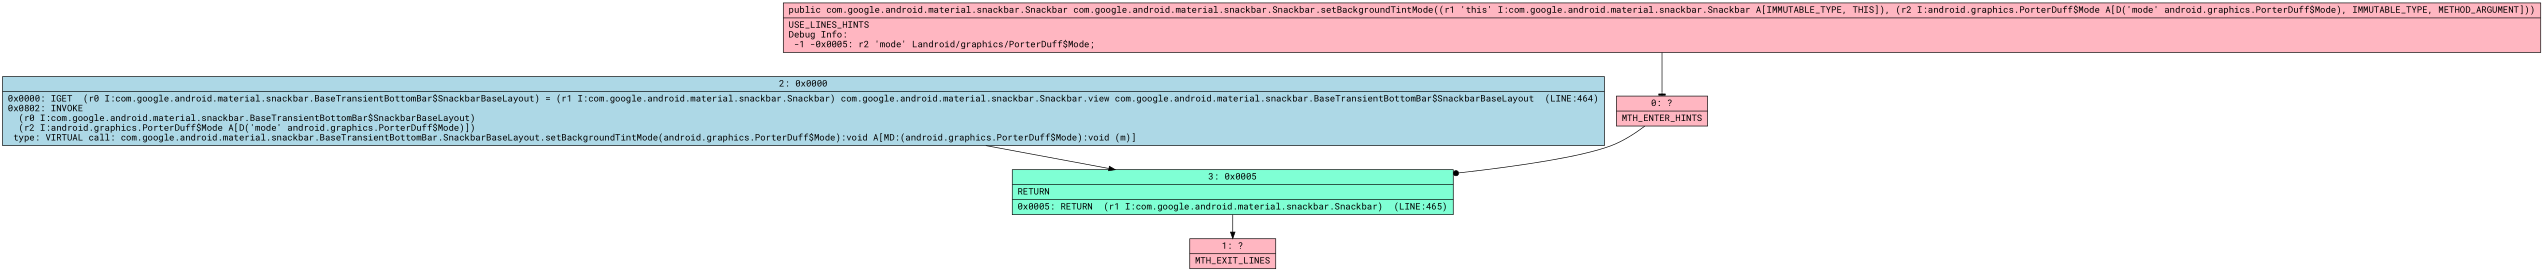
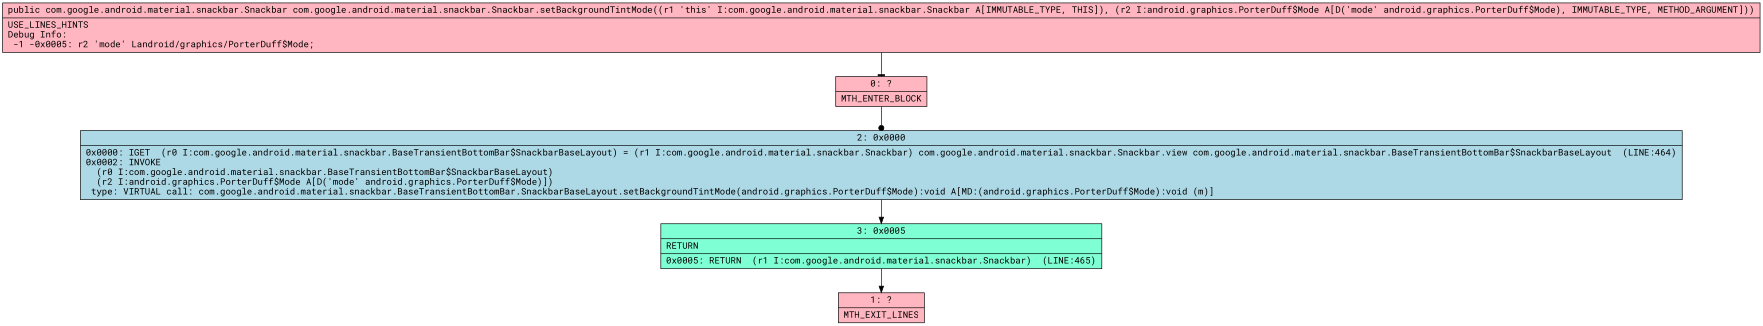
node "2: 0x0000": text "0x0802: INVOKE" -> "0x0002: INVOKE"
node "0: ?": text "MTH_ENTER_HINTS" -> "MTH_ENTER_BLOCK"
edge "0: ?" -> "3: 0x0005": now "0: ?" -> "2: 0x0000"
